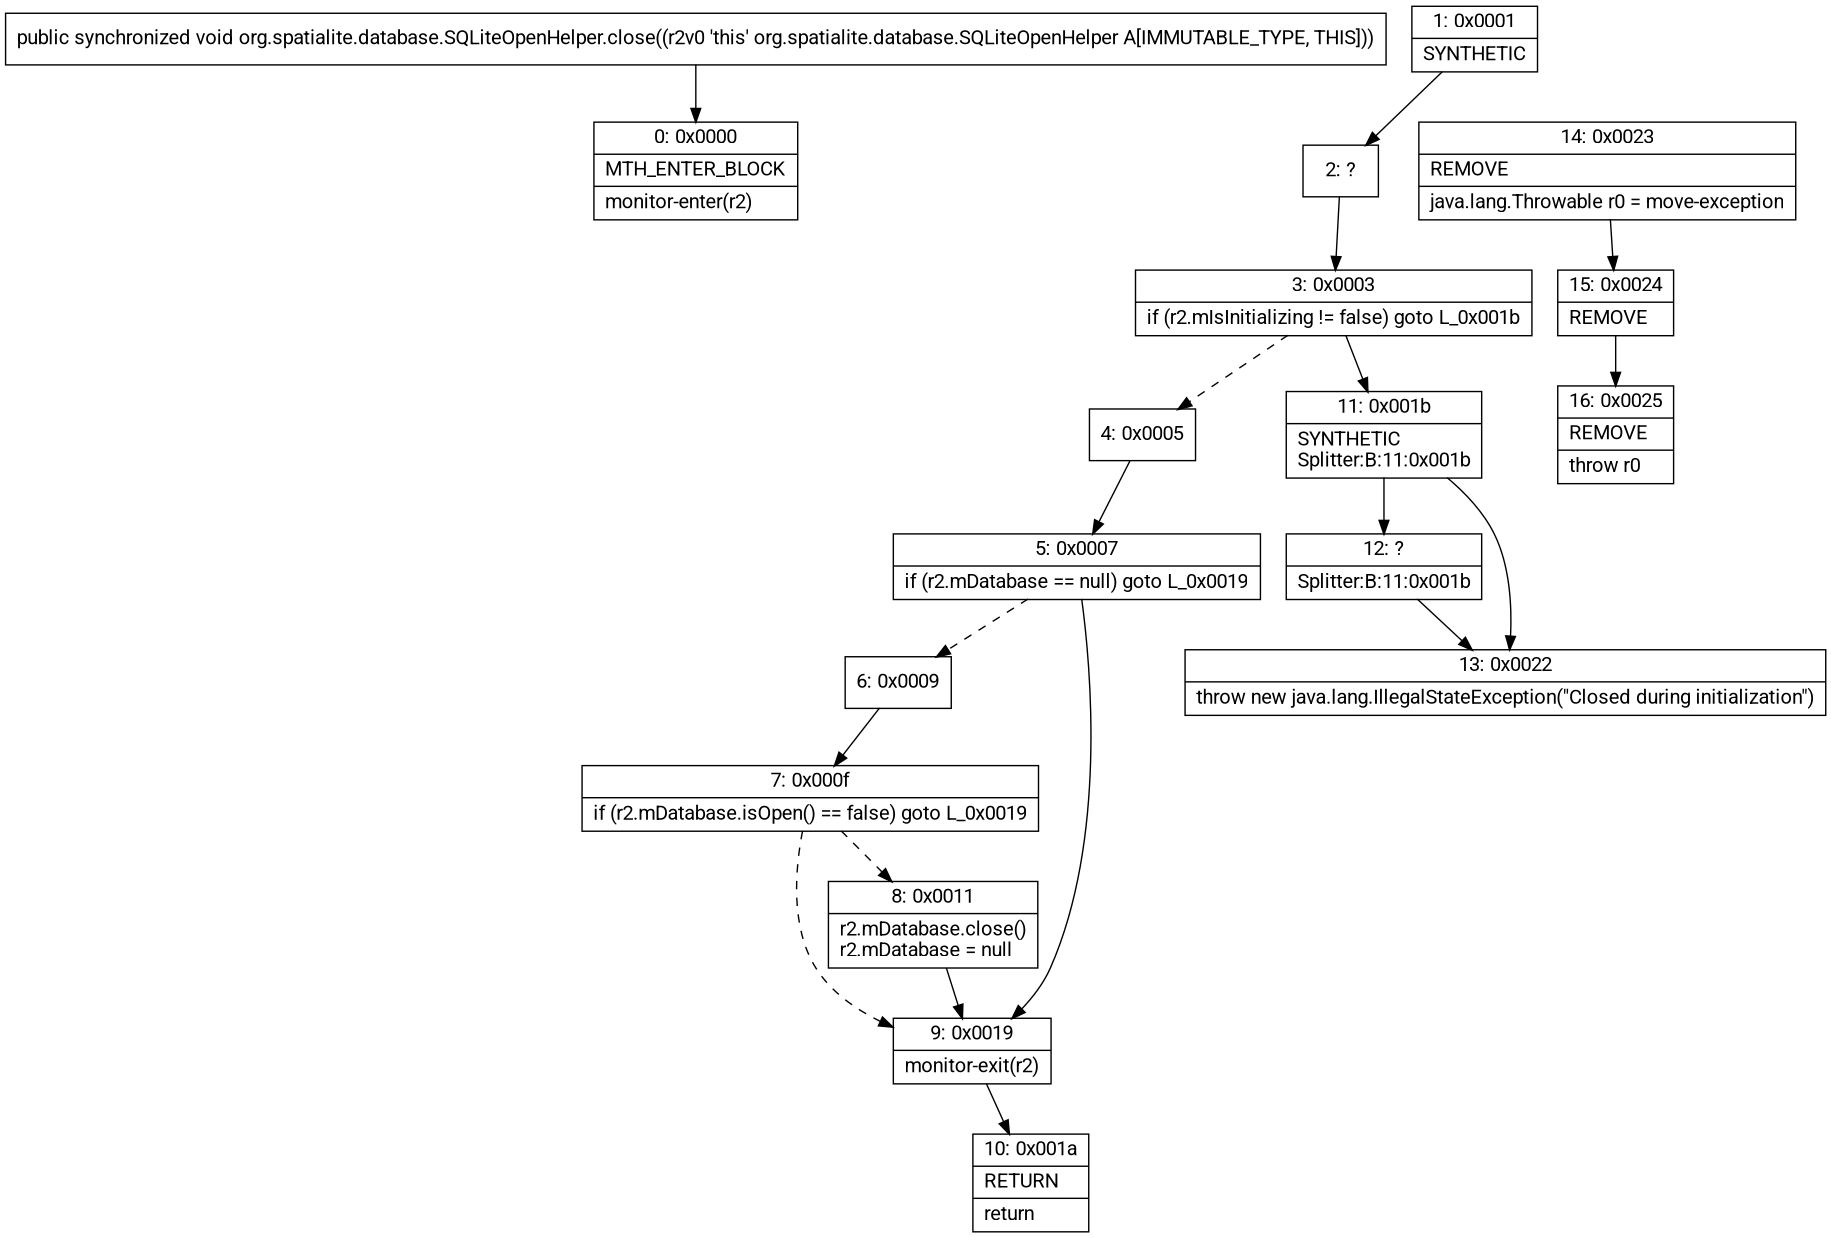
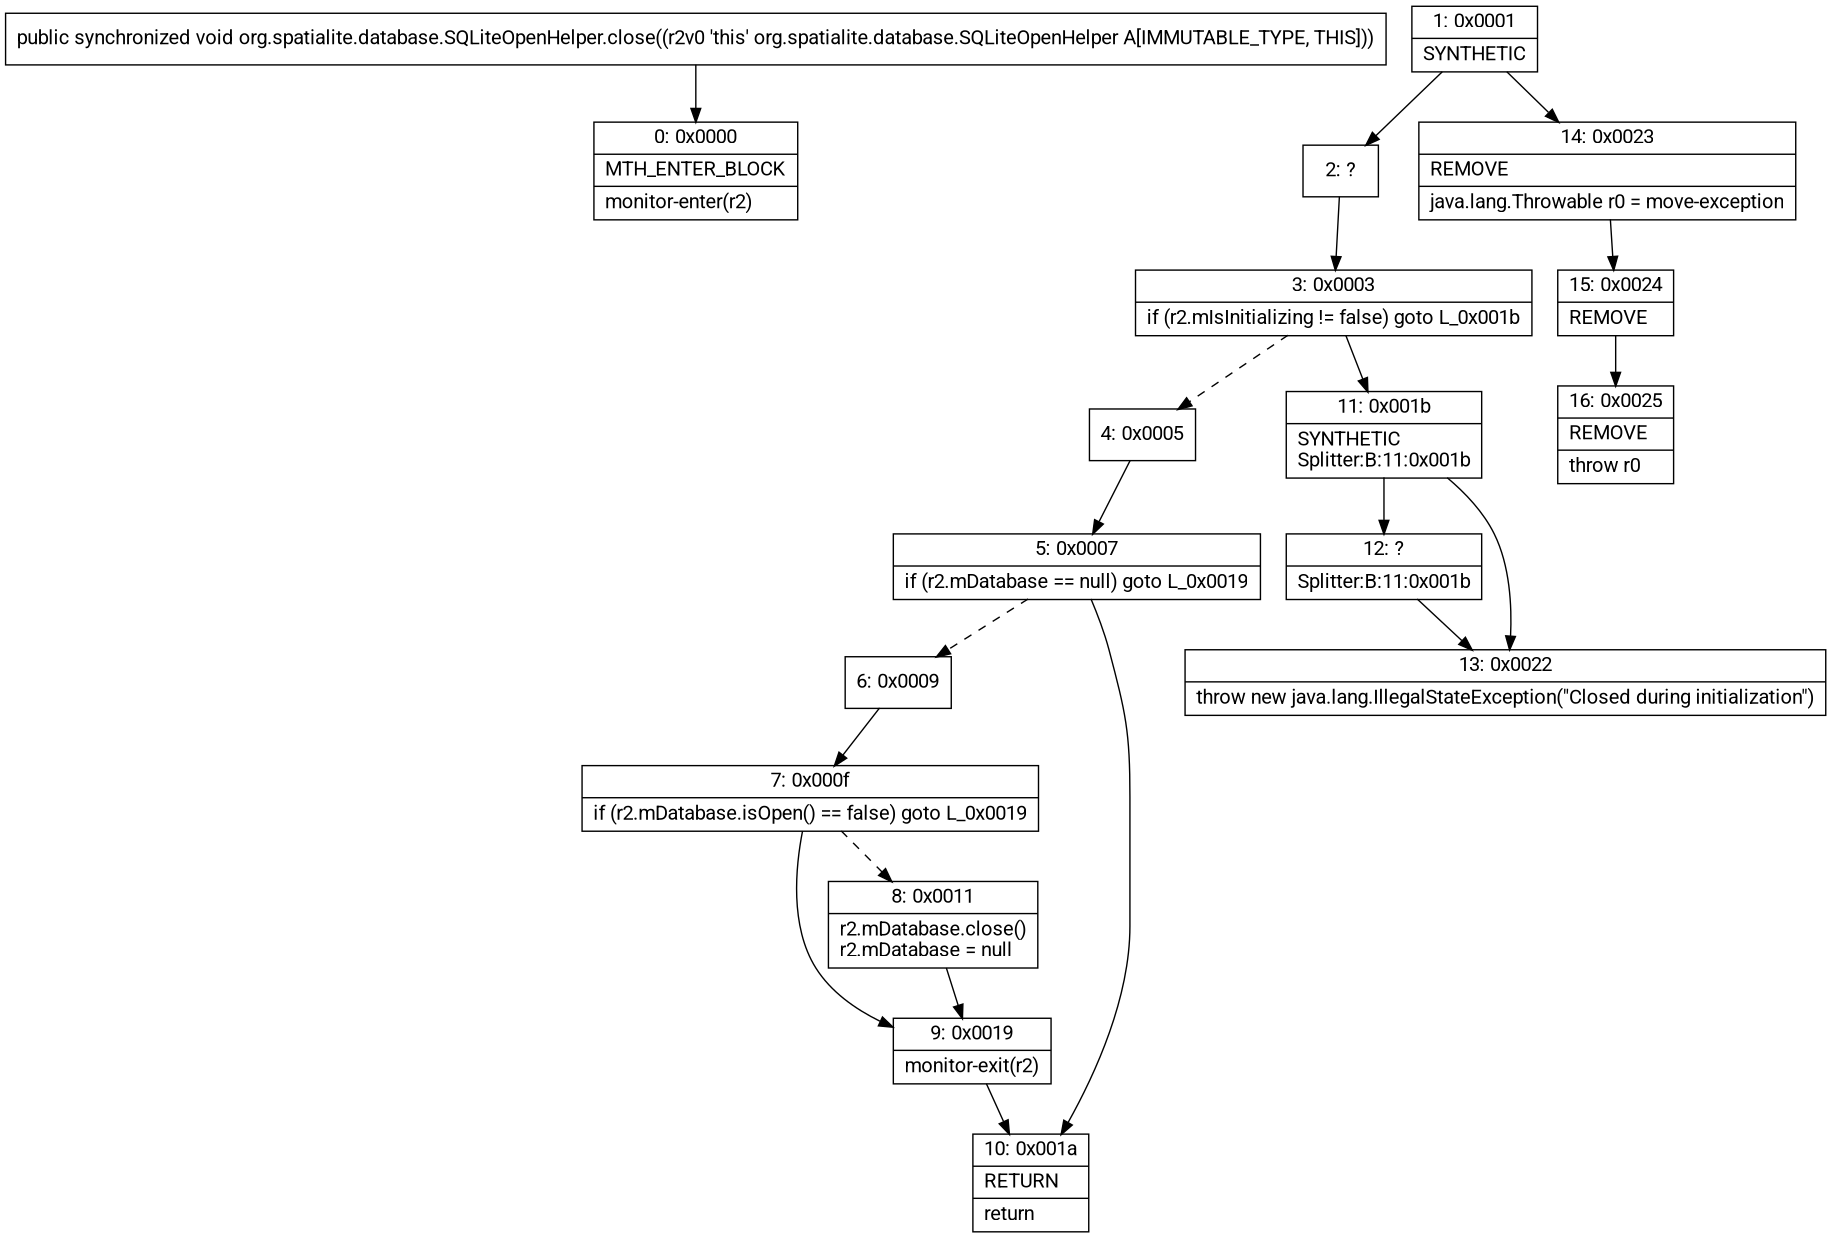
edge "1: 0x0001" -> "14: 0x0023": added
edge "5: 0x0007" -> "9: 0x0019": now "5: 0x0007" -> "10: 0x001a"
edge "7: 0x000f" -> "9: 0x0019": style dashed -> solid
